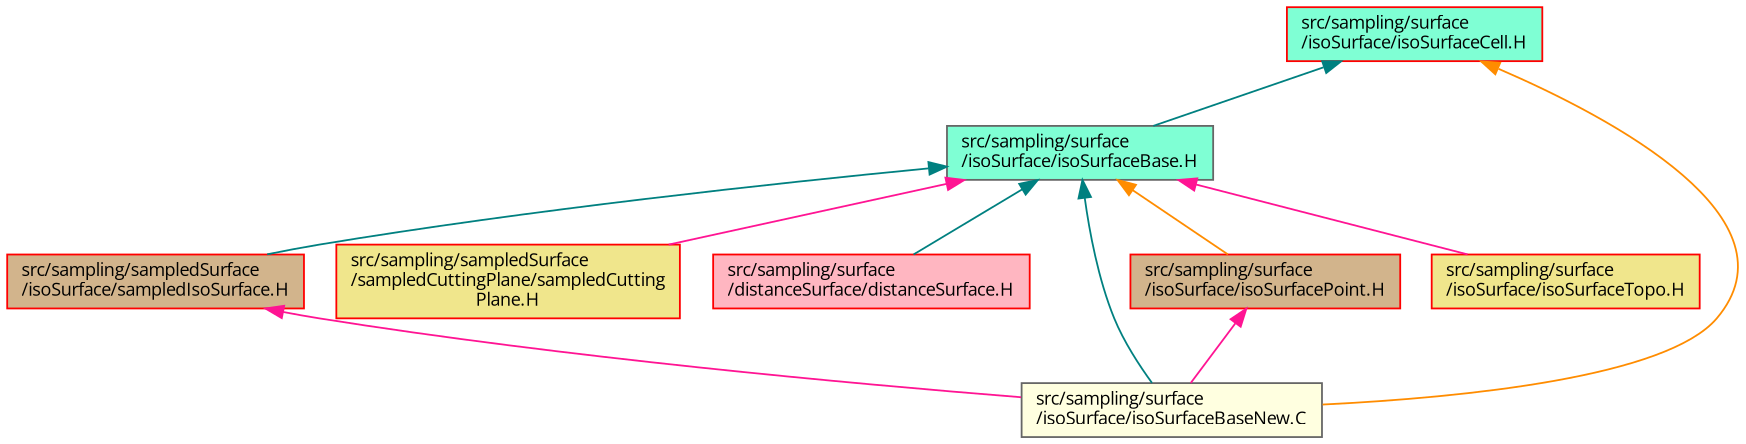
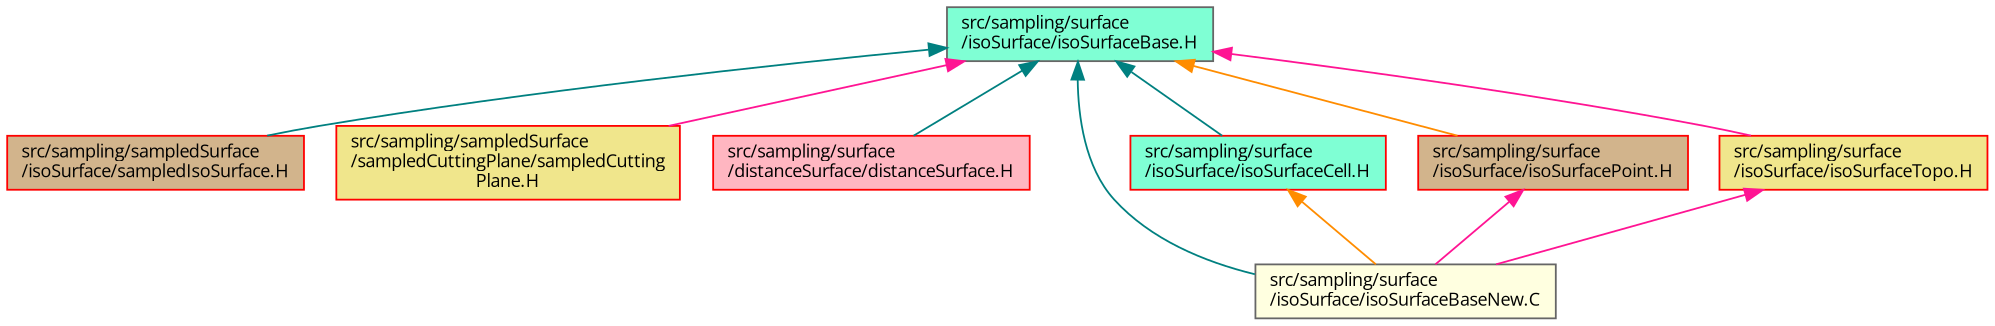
edge "src/sampling/surface /isoSurface/isoSurfaceBase.H" -> "src/sampling/surface /isoSurface/isoSurfaceCell.H": reversed
edge "src/sampling/surface /isoSurface/isoSurfaceBaseNew.C" -> "src/sampling/sampledSurface /isoSurface/sampledIsoSurface.H": now "src/sampling/surface /isoSurface/isoSurfaceBaseNew.C" -> "src/sampling/surface /isoSurface/isoSurfaceTopo.H"
